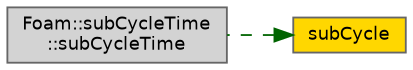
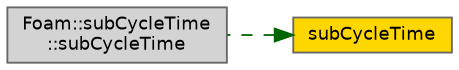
node "subCycle": label "subCycle" -> "subCycleTime"
